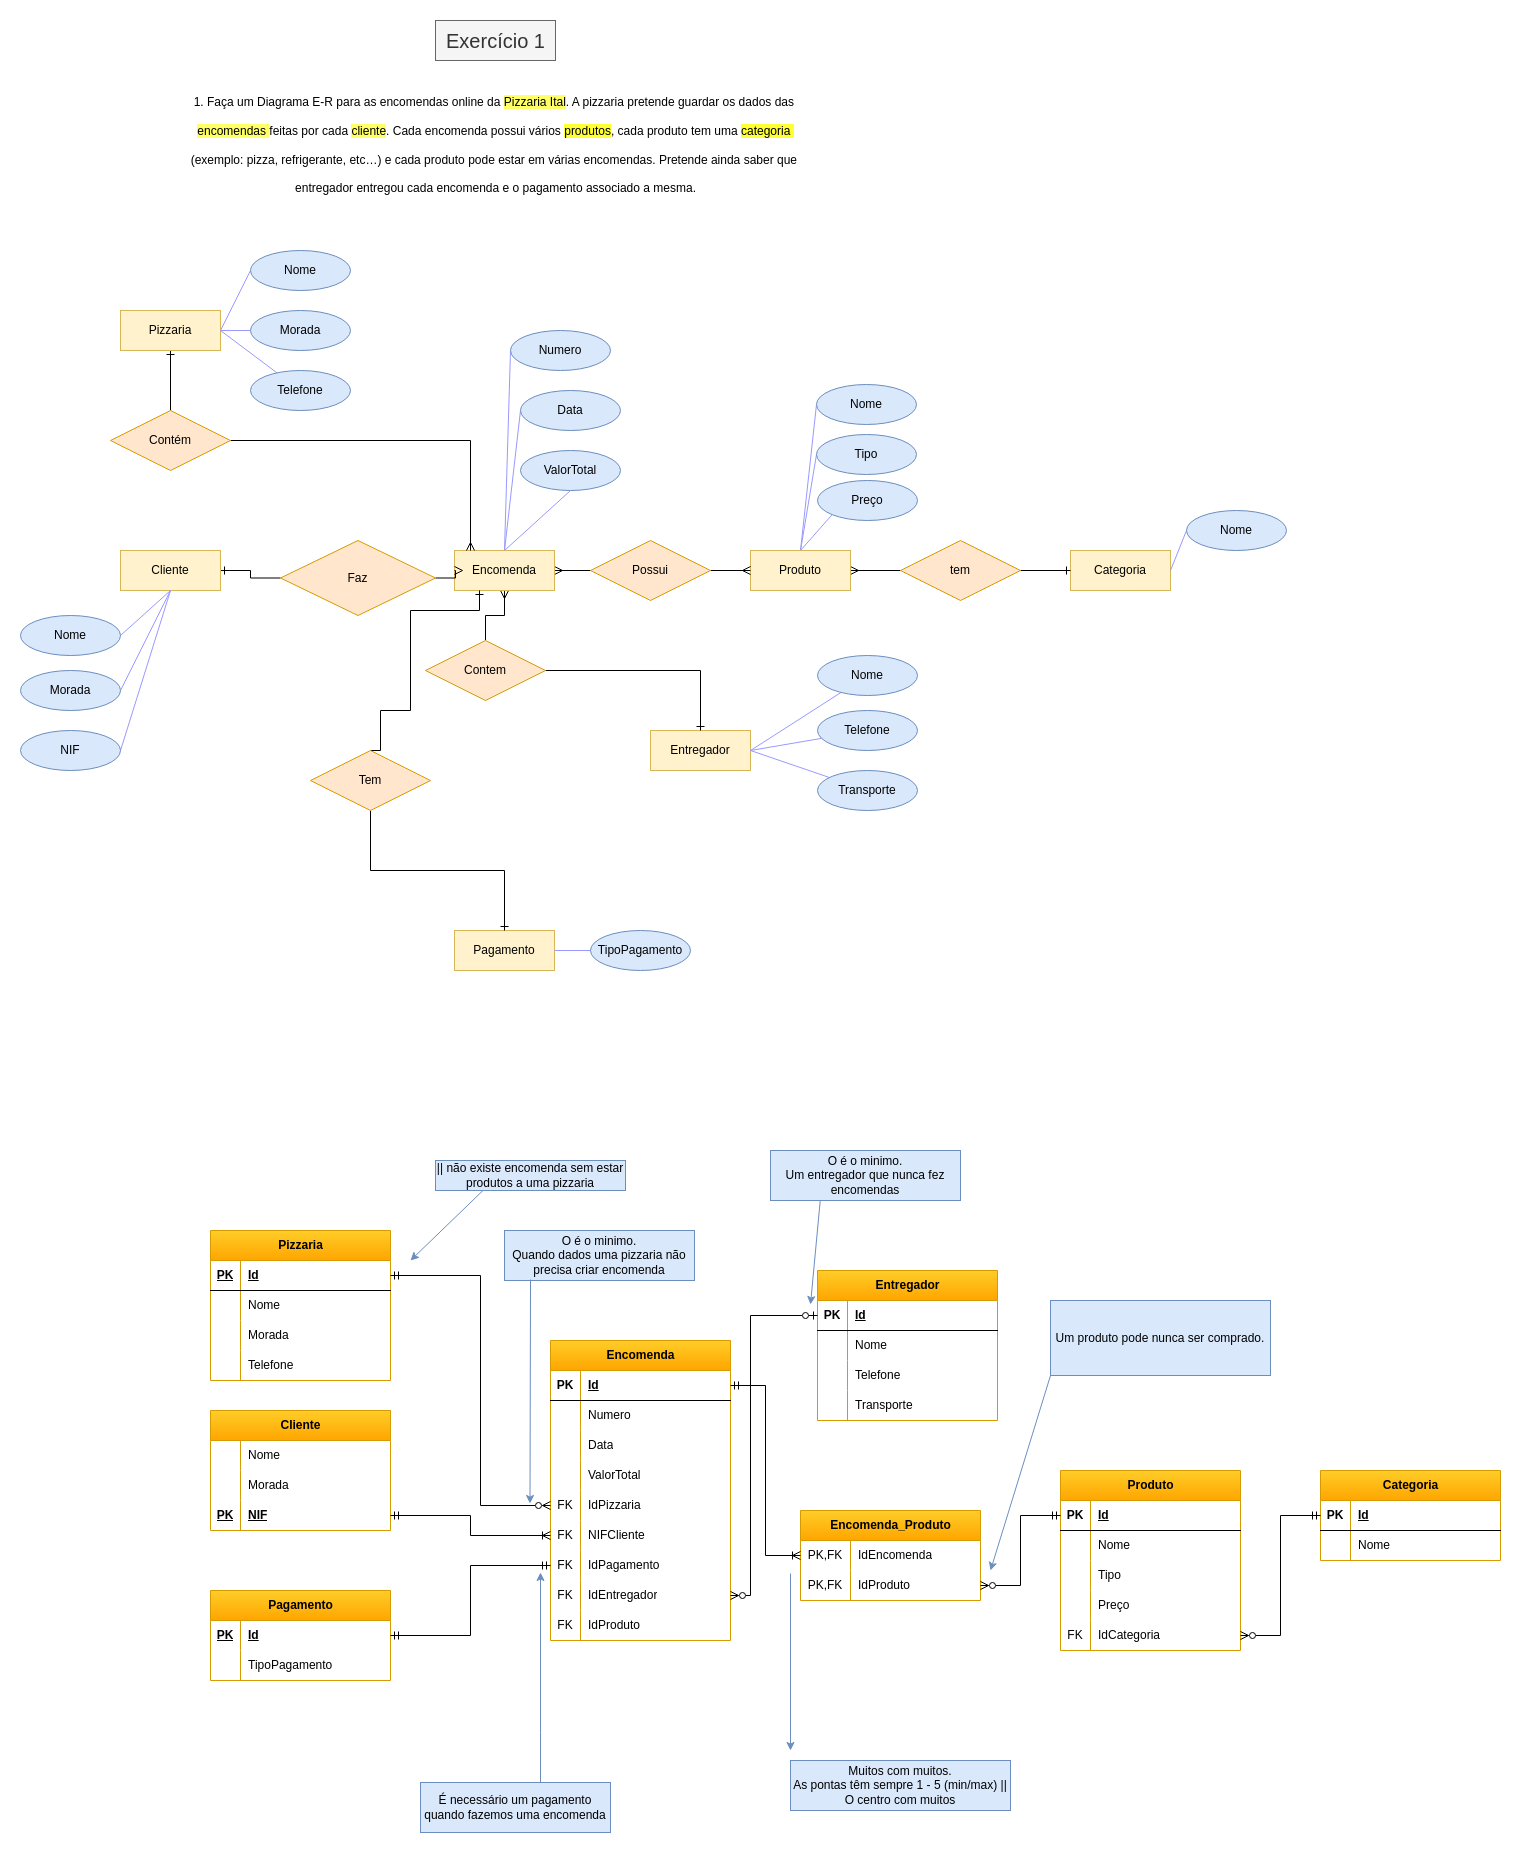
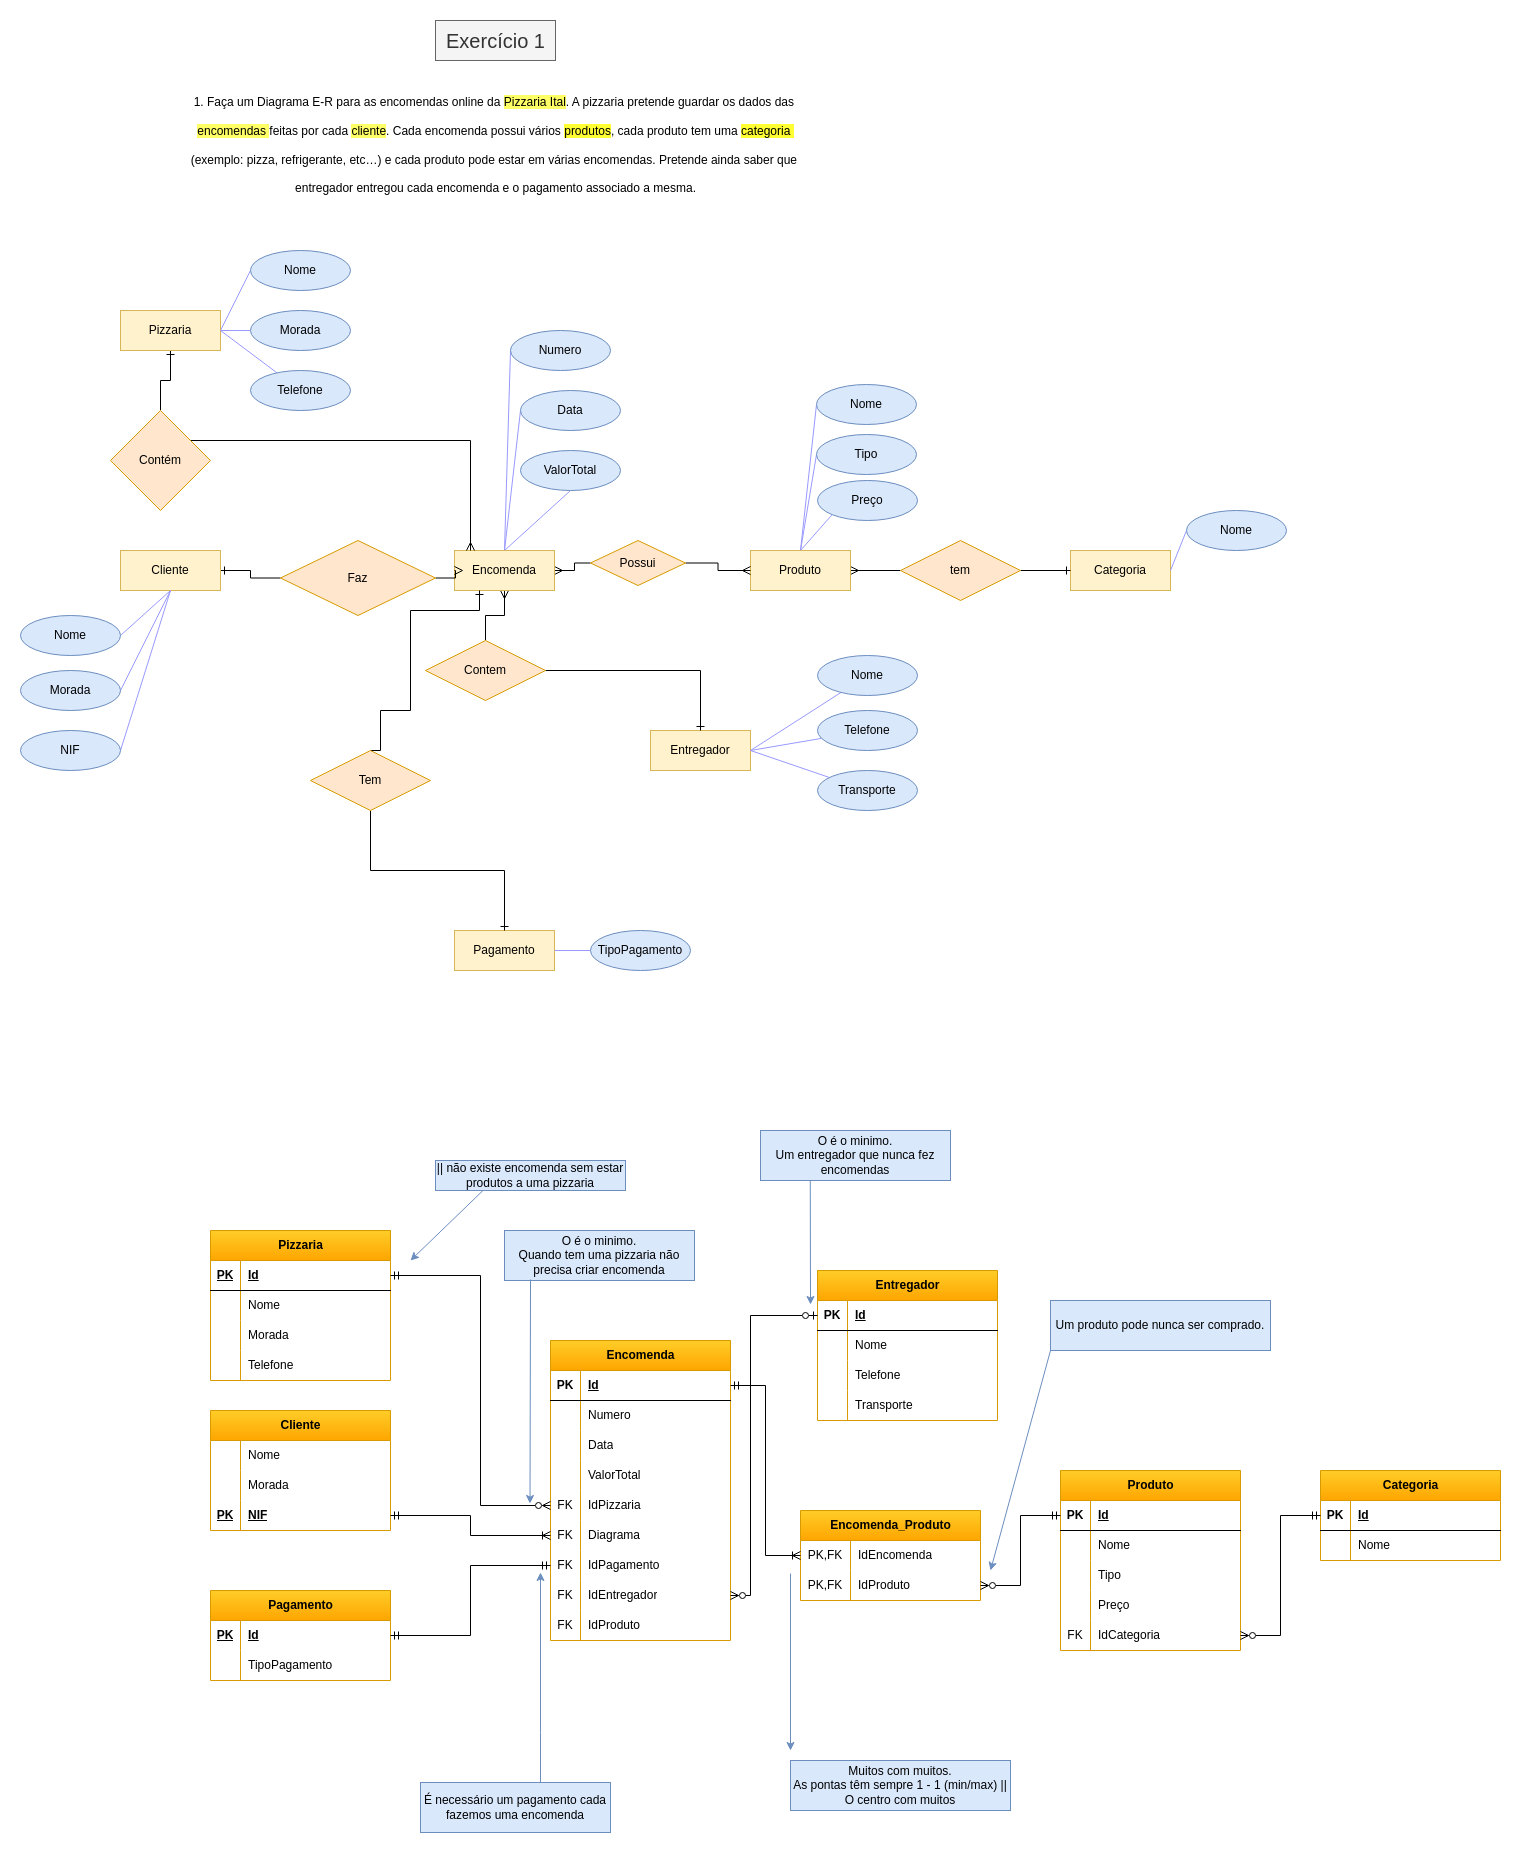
node "Contém": size 120x60 -> 100x100
node "Possui": size 120x60 -> 95x45
node "O é o minimo. Um entregador que nunca fez encomendas": moved (866, 1176) -> (856, 1156)
node "O é o minimo. Quando dados uma pizzaria não precisa criar encomenda": label "O é o minimo. Quando dados uma pizzaria não precisa criar encomenda" -> "O é o minimo. Quando tem uma pizzaria não precisa criar encomenda"
node "Um produto pode nunca ser comprado.": size 220x75 -> 220x50
node "NIFCliente": label "NIFCliente" -> "Diagrama"
node "Muitos com muitos. As pontas têm sempre 1 - 5 (min/max) || O centro com muitos": label "Muitos com muitos. As pontas têm sempre 1 - 5 (min/max) || O centro com muitos" -> "Muitos com muitos. As pontas têm sempre 1 - 1 (min/max) || O centro com muitos"
node "É necessário um pagamento quando fazemos uma encomenda": label "É necessário um pagamento quando fazemos uma encomenda" -> "É necessário um pagamento cada fazemos uma encomenda"
